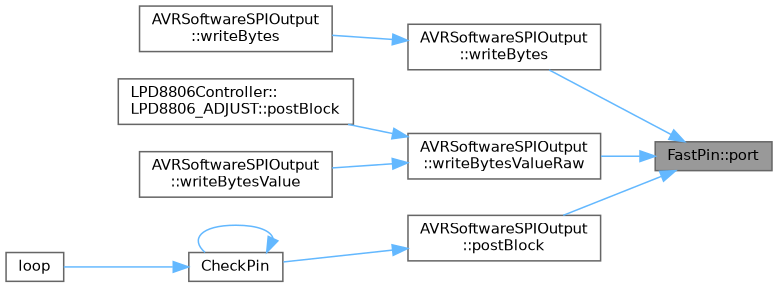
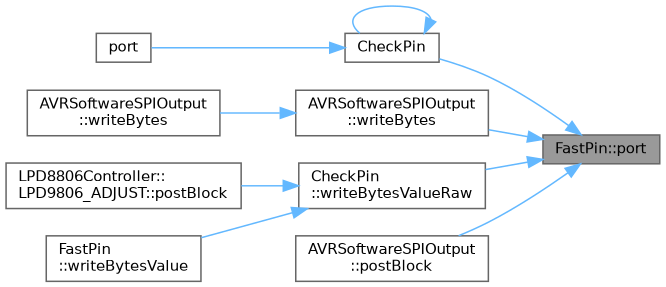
node "LPD8806Controller:: LPD8806_ADJUST::postBlock": label "LPD8806Controller:: LPD8806_ADJUST::postBlock" -> "LPD8806Controller:: LPD9806_ADJUST::postBlock"
node "AVRSoftwareSPIOutput ::writeBytesValueRaw": label "AVRSoftwareSPIOutput ::writeBytesValueRaw" -> "CheckPin ::writeBytesValueRaw"
node "AVRSoftwareSPIOutput ::writeBytesValue": label "AVRSoftwareSPIOutput ::writeBytesValue" -> "FastPin ::writeBytesValue"
edge "CheckPin" -> "AVRSoftwareSPIOutput ::postBlock": now "CheckPin" -> "FastPin::port"
node "loop": label "loop" -> "port"
